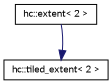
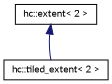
edge "hc::extent< 2 >" -> "hc::tiled_extent< 2 >": reversed
